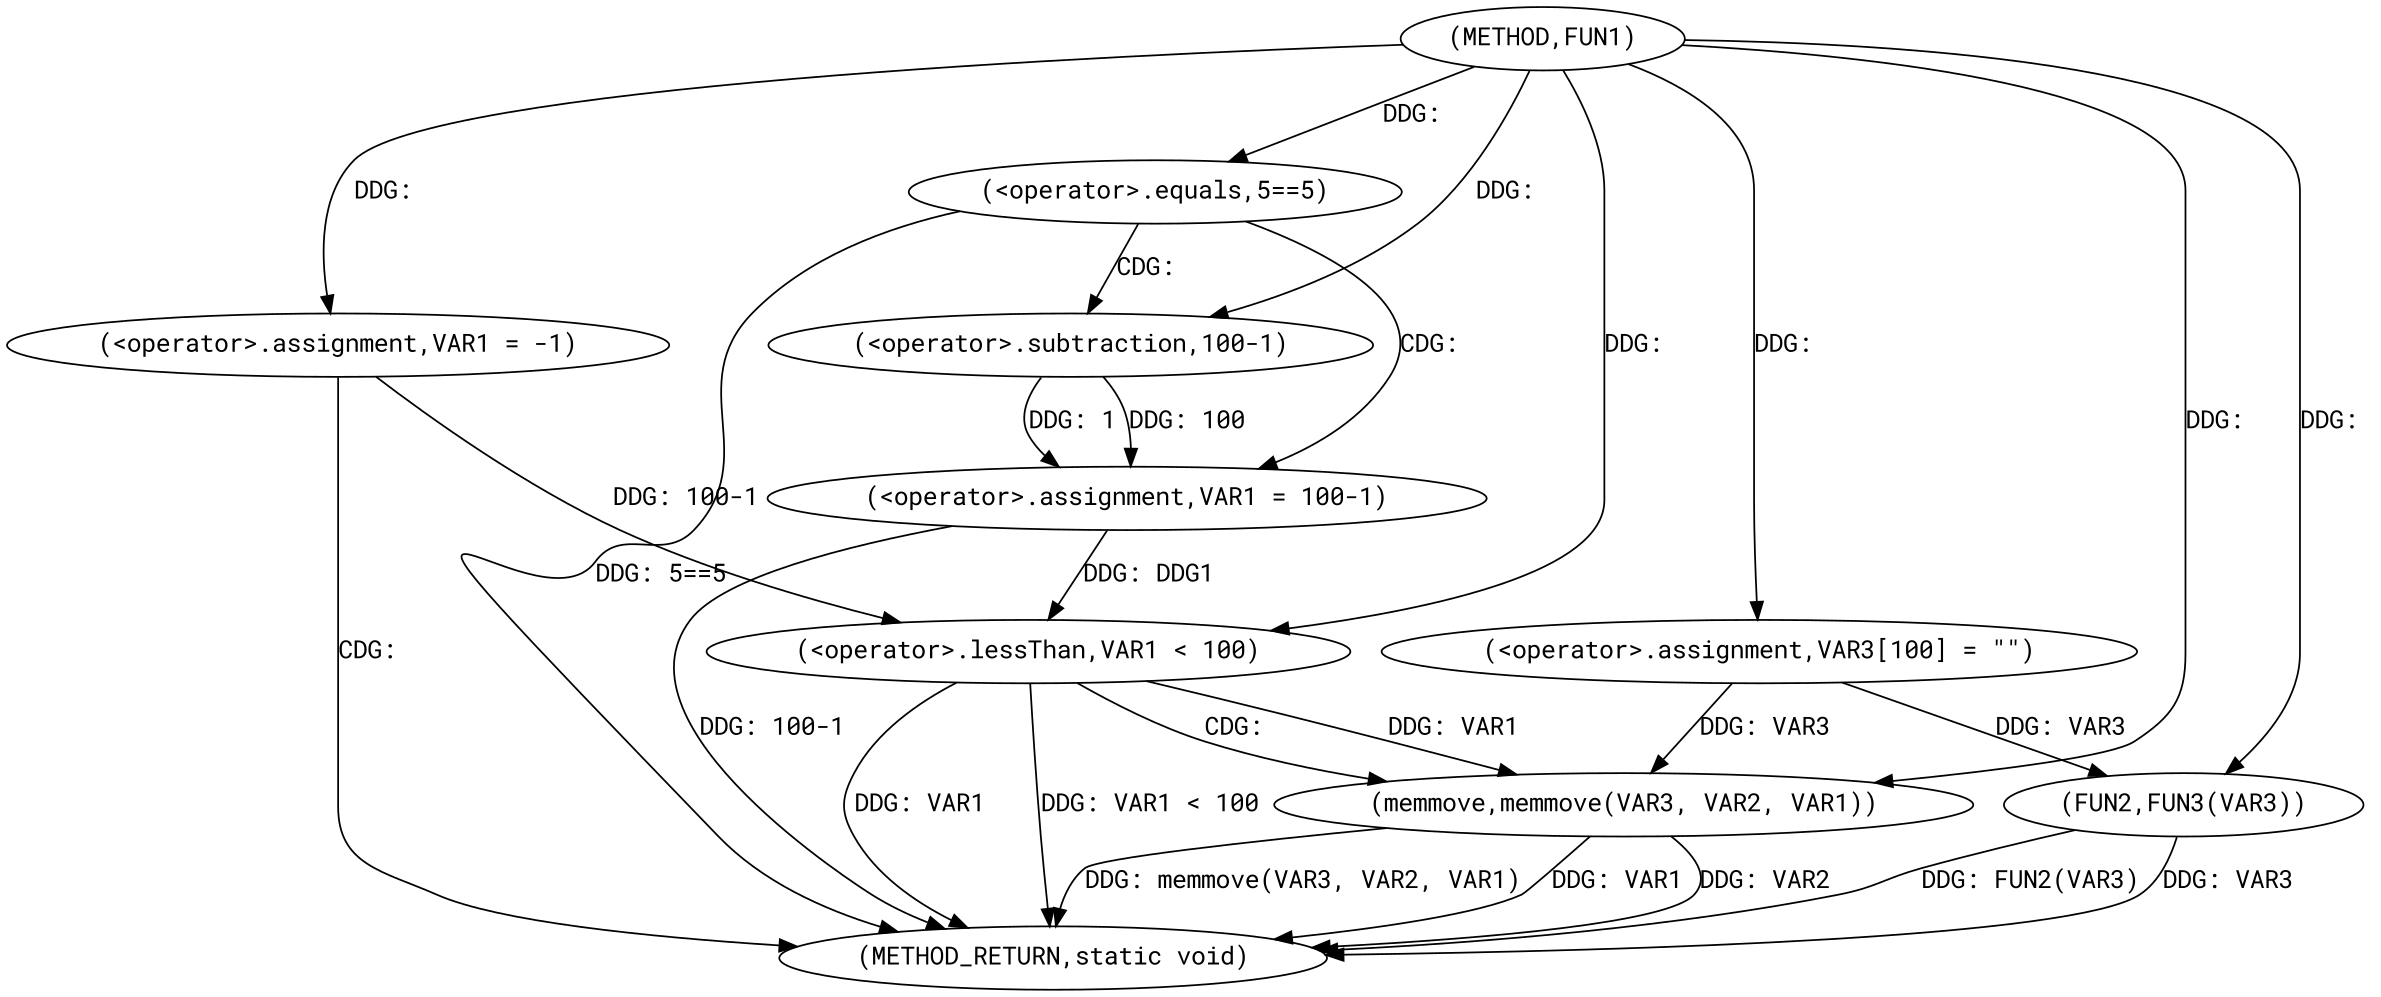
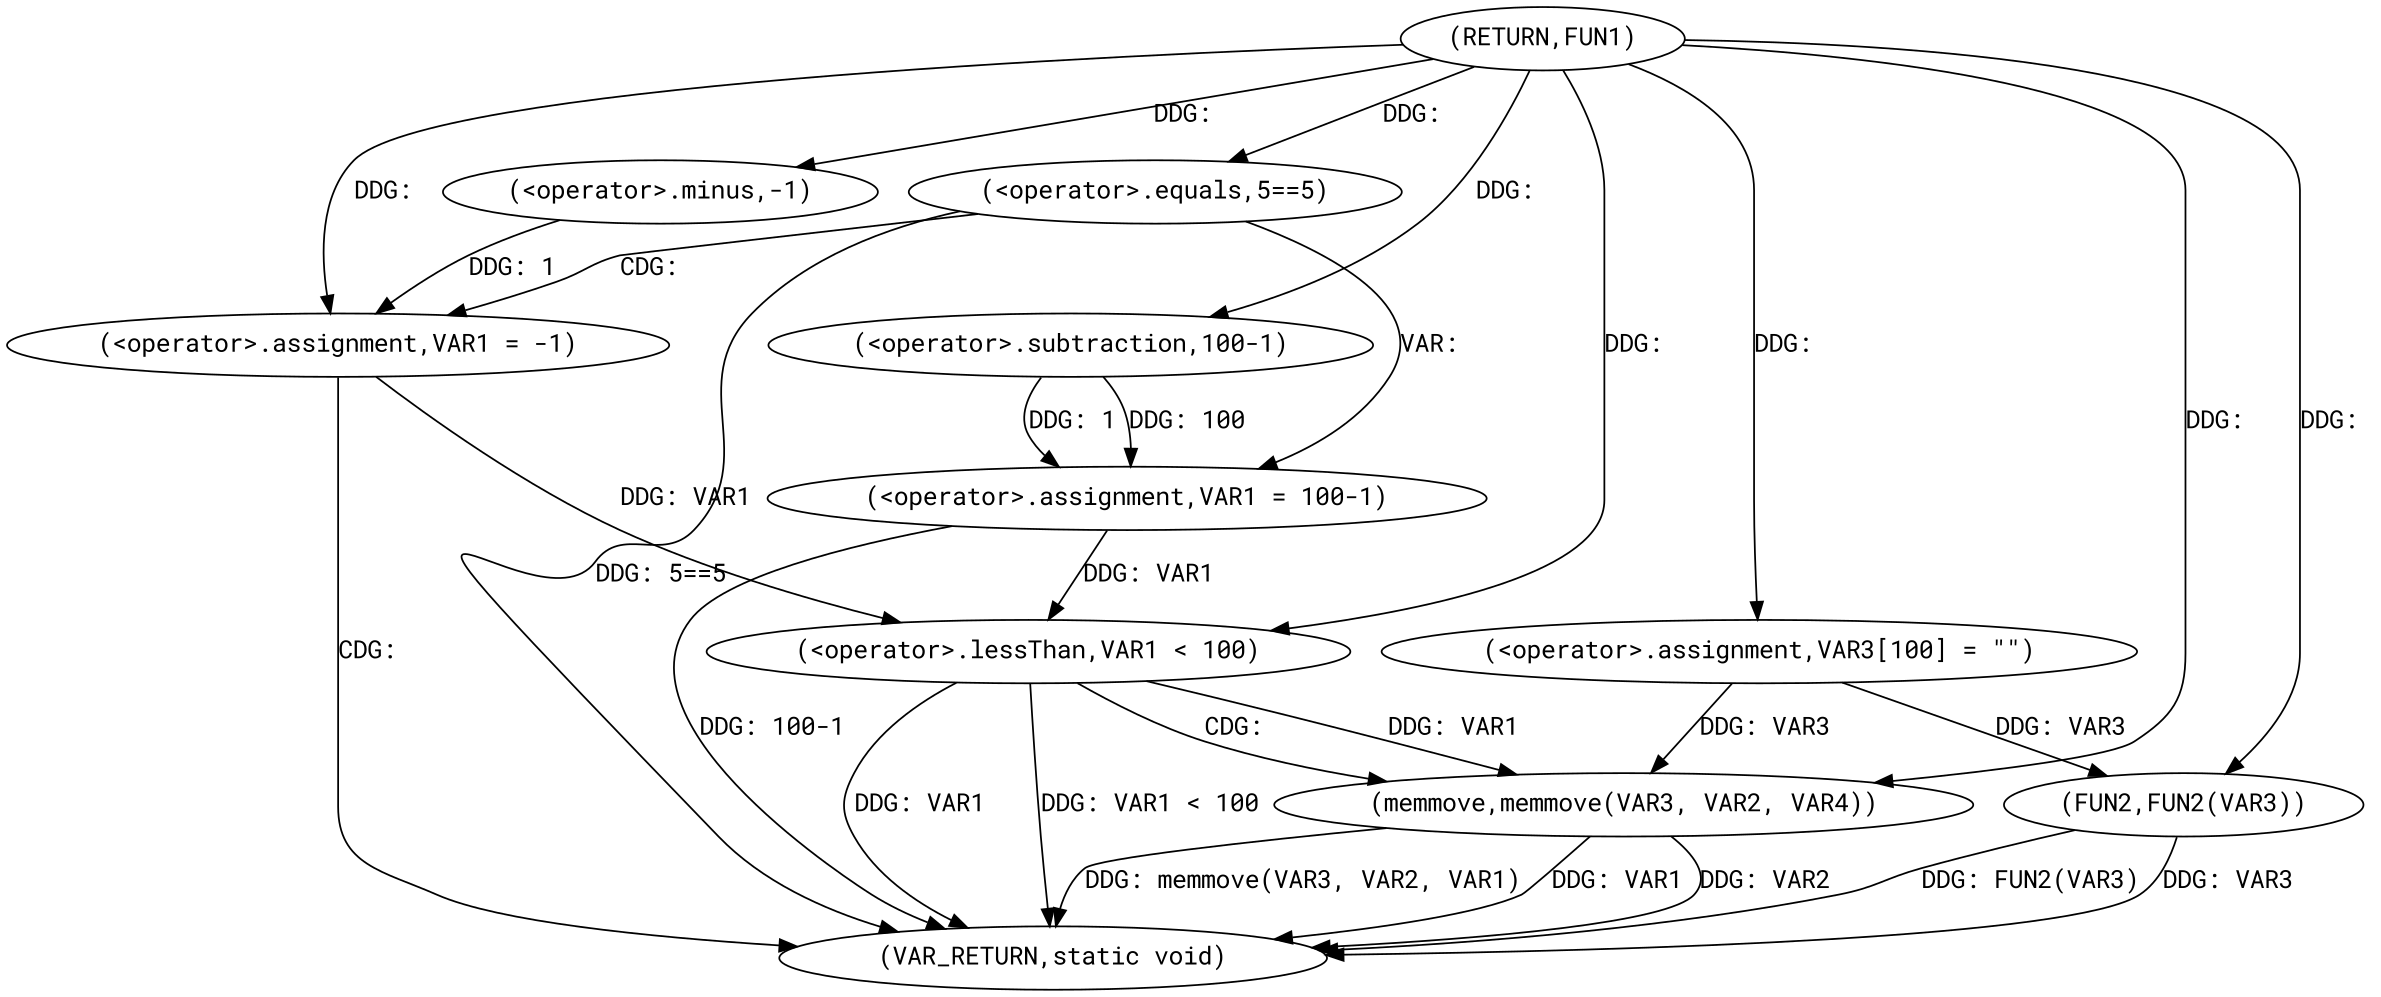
node "(METHOD,FUN1)": label "(METHOD,FUN1)" -> "(RETURN,FUN1)"
node "(<operator>.minus,-1)": added
edge "(<operator>.equals,5==5)" -> "(<operator>.subtraction,100-1)": now "(<operator>.equals,5==5)" -> "(<operator>.assignment,VAR1 = -1)"
edge "(<operator>.equals,5==5)" -> "(<operator>.assignment,VAR1 = 100-1)": label "CDG: " -> "VAR: "
edge "(<operator>.assignment,VAR1 = -1)" -> "(<operator>.lessThan,VAR1 < 100)": label "DDG: 100-1" -> "DDG: VAR1"
edge "(<operator>.assignment,VAR1 = 100-1)" -> "(<operator>.lessThan,VAR1 < 100)": label "DDG: DDG1" -> "DDG: VAR1"
node "(memmove,memmove(VAR3, VAR2, VAR1))": label "(memmove,memmove(VAR3, VAR2, VAR1))" -> "(memmove,memmove(VAR3, VAR2, VAR4))"
node "(FUN2,FUN3(VAR3))": label "(FUN2,FUN3(VAR3))" -> "(FUN2,FUN2(VAR3))"
node "(METHOD_RETURN,static void)": label "(METHOD_RETURN,static void)" -> "(VAR_RETURN,static void)"
